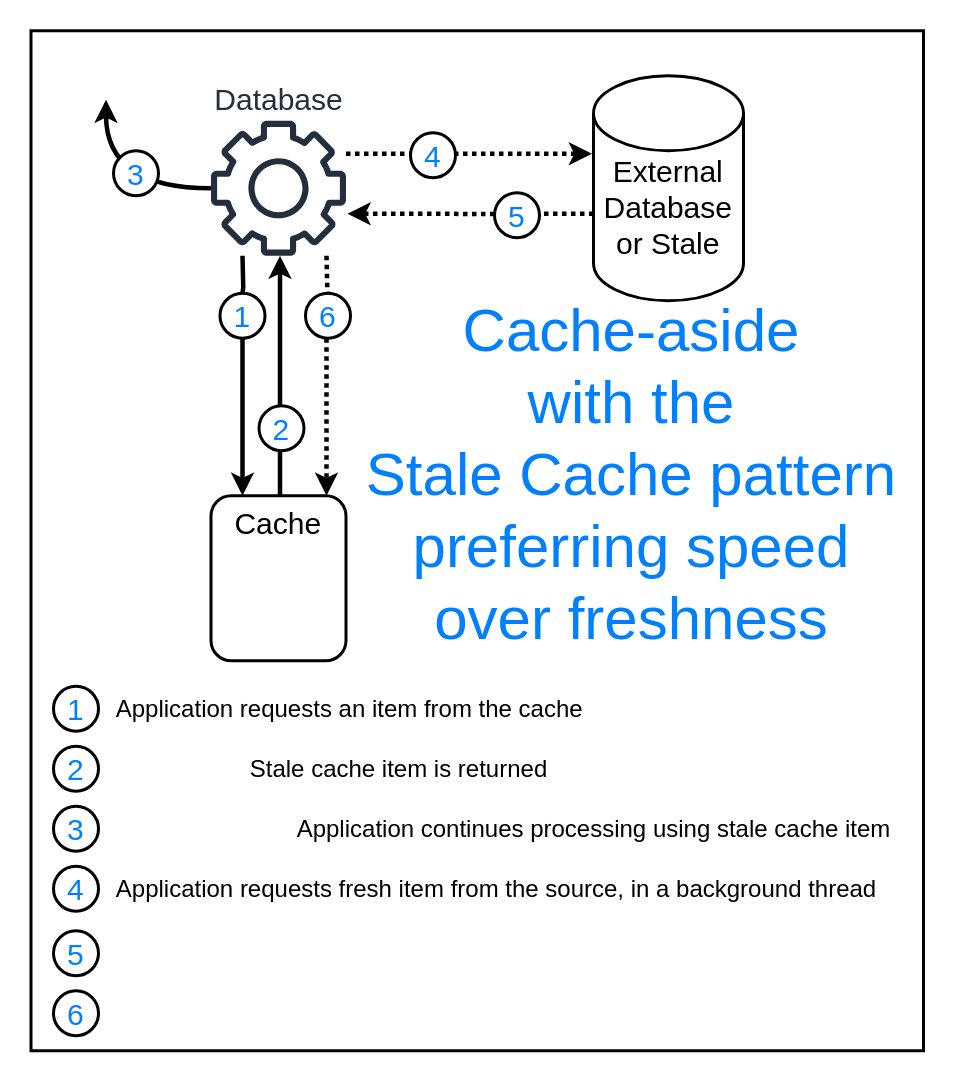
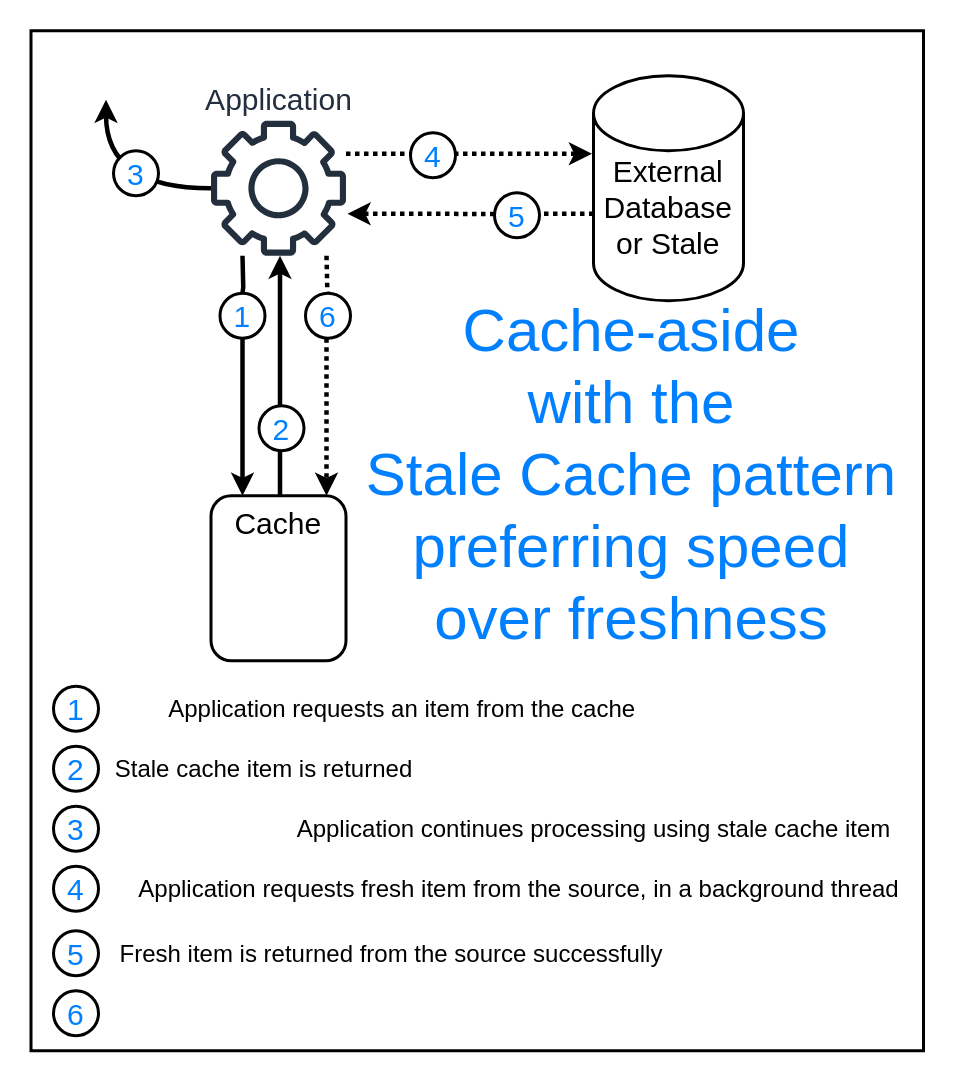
node "Database": label "Database" -> "Application"
node "Application requests an item from the cache": moved (361, 709) -> (413, 709)
node "Stale cache item is returned": moved (398, 769) -> (263, 769)
node "Application requests fresh item from the source, in a background thread": moved (496, 889) -> (518, 889)
node "Fresh item is returned from the source successfully": added
